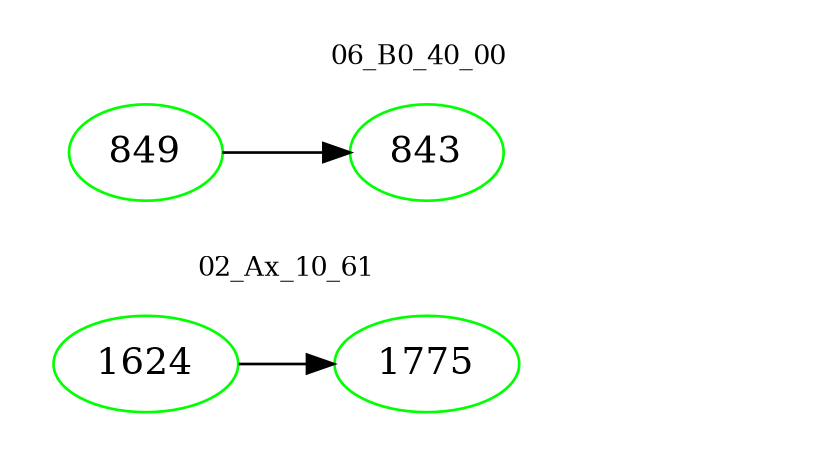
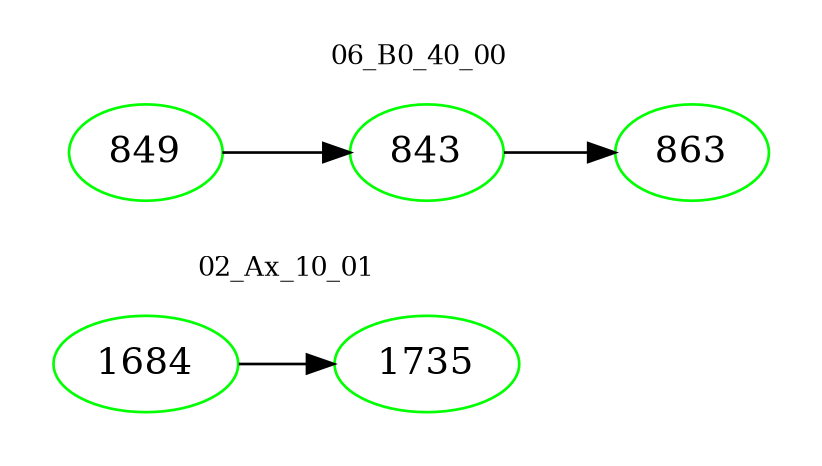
node "863": added
cluster "02_Ax_10_61": label "02_Ax_10_61" -> "02_Ax_10_01"
node "1624": label "1624" -> "1684"
node "1775": label "1775" -> "1735"
